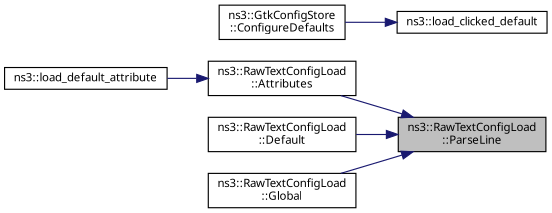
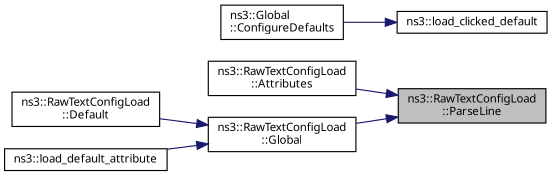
node "ns3::GtkConfigStore ::ConfigureDefaults": label "ns3::GtkConfigStore ::ConfigureDefaults" -> "ns3::Global ::ConfigureDefaults"
edge "ns3::load_default_attribute" -> "ns3::RawTextConfigLoad ::Attributes": now "ns3::load_default_attribute" -> "ns3::RawTextConfigLoad ::Global"
edge "ns3::RawTextConfigLoad ::Default" -> "ns3::RawTextConfigLoad ::ParseLine": now "ns3::RawTextConfigLoad ::Default" -> "ns3::RawTextConfigLoad ::Global"
